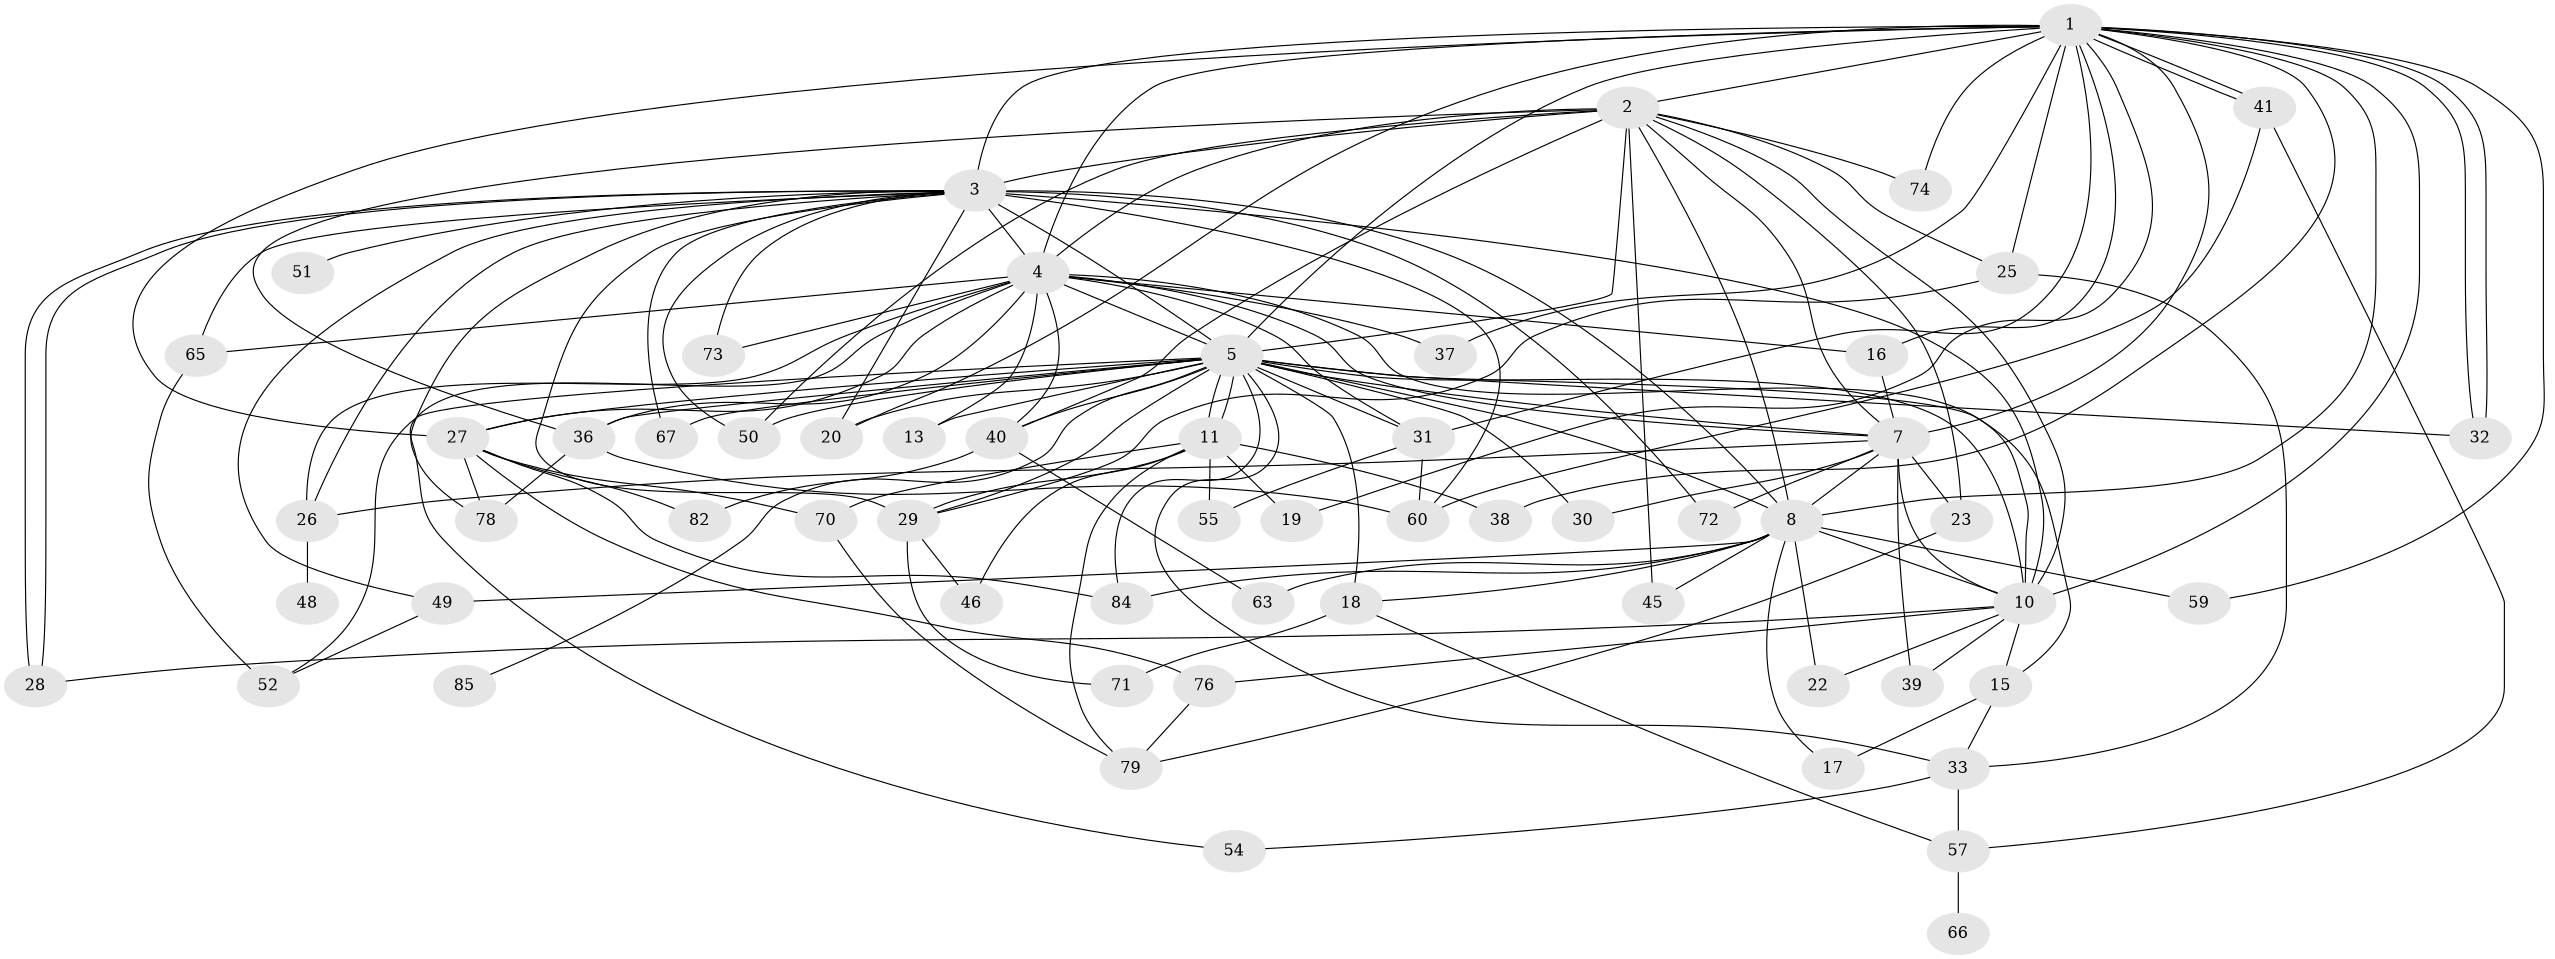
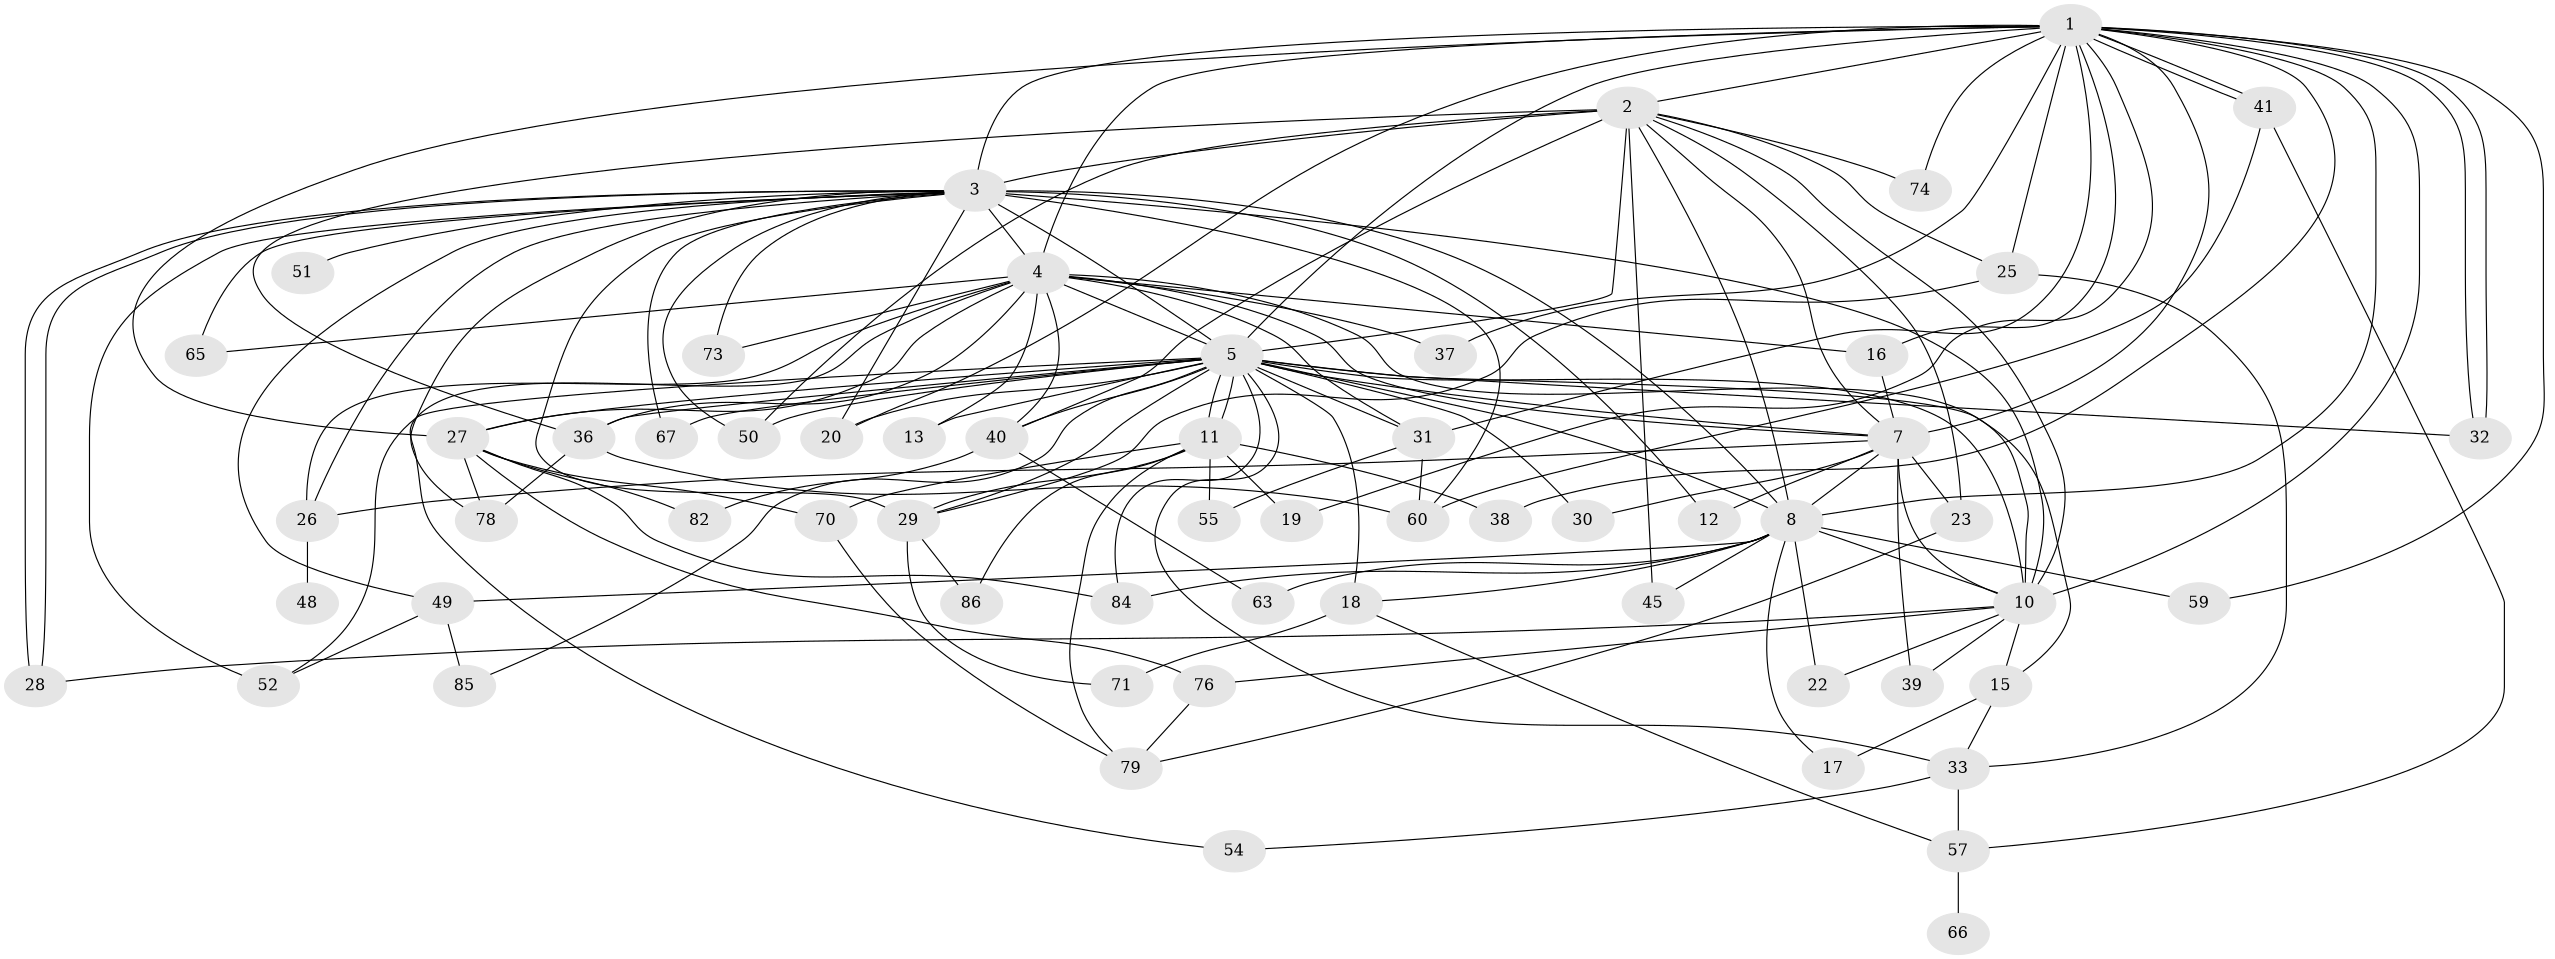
edge "2" -- "4": removed
node "72": label "72" -> "12"
edge "65" -- "52": now "3" -- "52"
node "46": label "46" -> "86"
edge "49" -- "85": added
